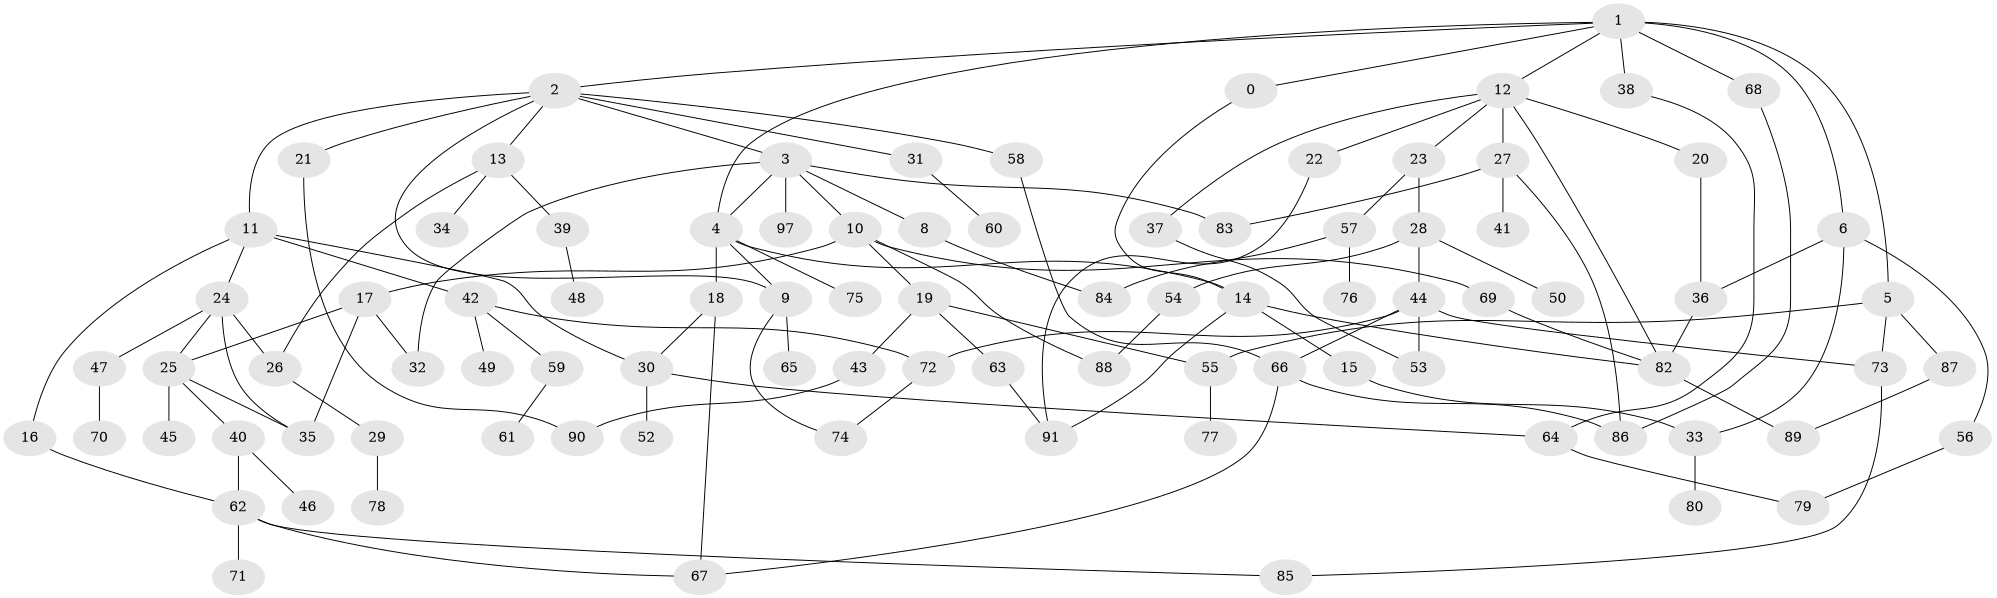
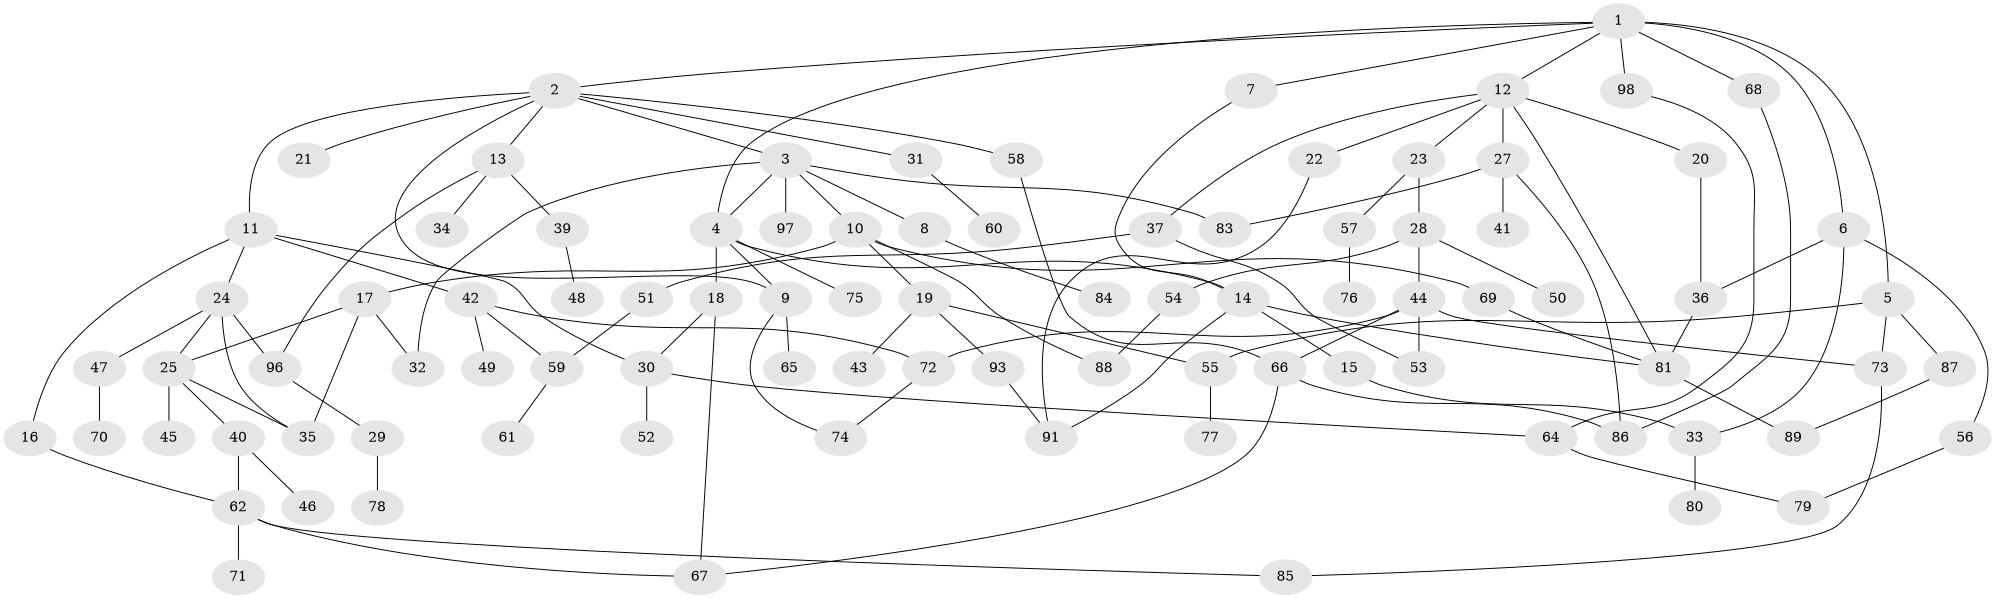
node "0": label "0" -> "7"
node "38": label "38" -> "98"
edge "57" -- "84": removed
node "51": added
node "26": label "26" -> "96"
node "63": label "63" -> "93"
node "82": label "82" -> "81"
node "90": removed
